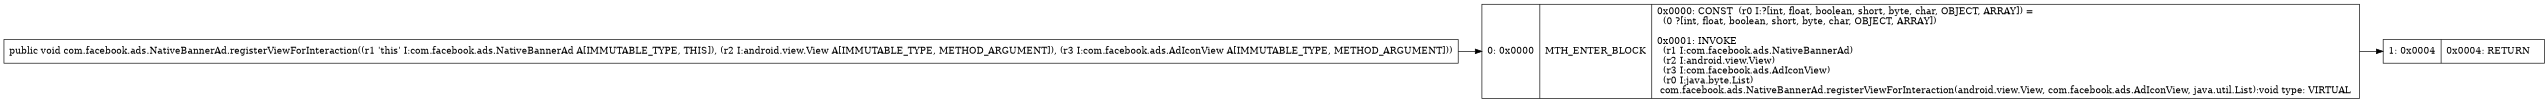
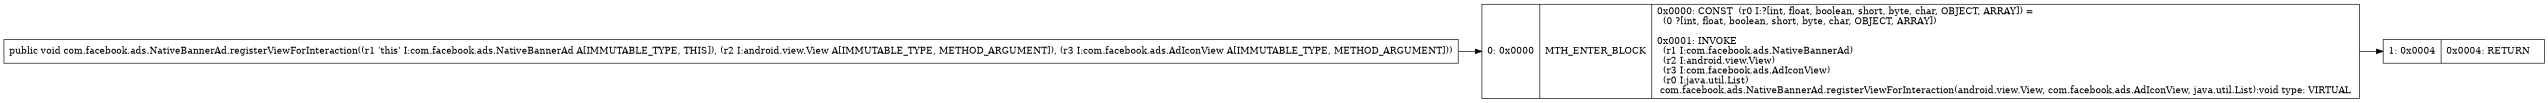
node "0: 0x0000": text "(r0 I:java.byte.List)" -> "(r0 I:java.util.List)"
